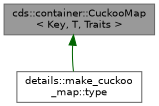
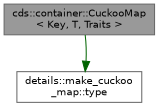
edge "details::make_cuckoo _map::type" -> "cds::container::CuckooMap < Key, T, Traits >": reversed
